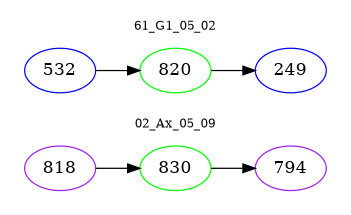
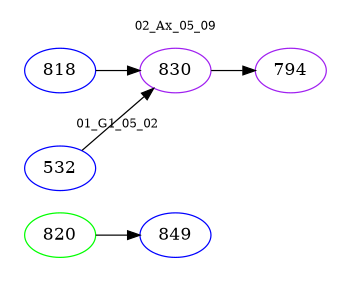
cluster "61_G1_05_02": label "61_G1_05_02" -> "01_G1_05_02"
edge "532" -> "820": now "532" -> "830"
node "249": label "249" -> "849"
node "818": color purple -> blue
node "830": color green -> purple
